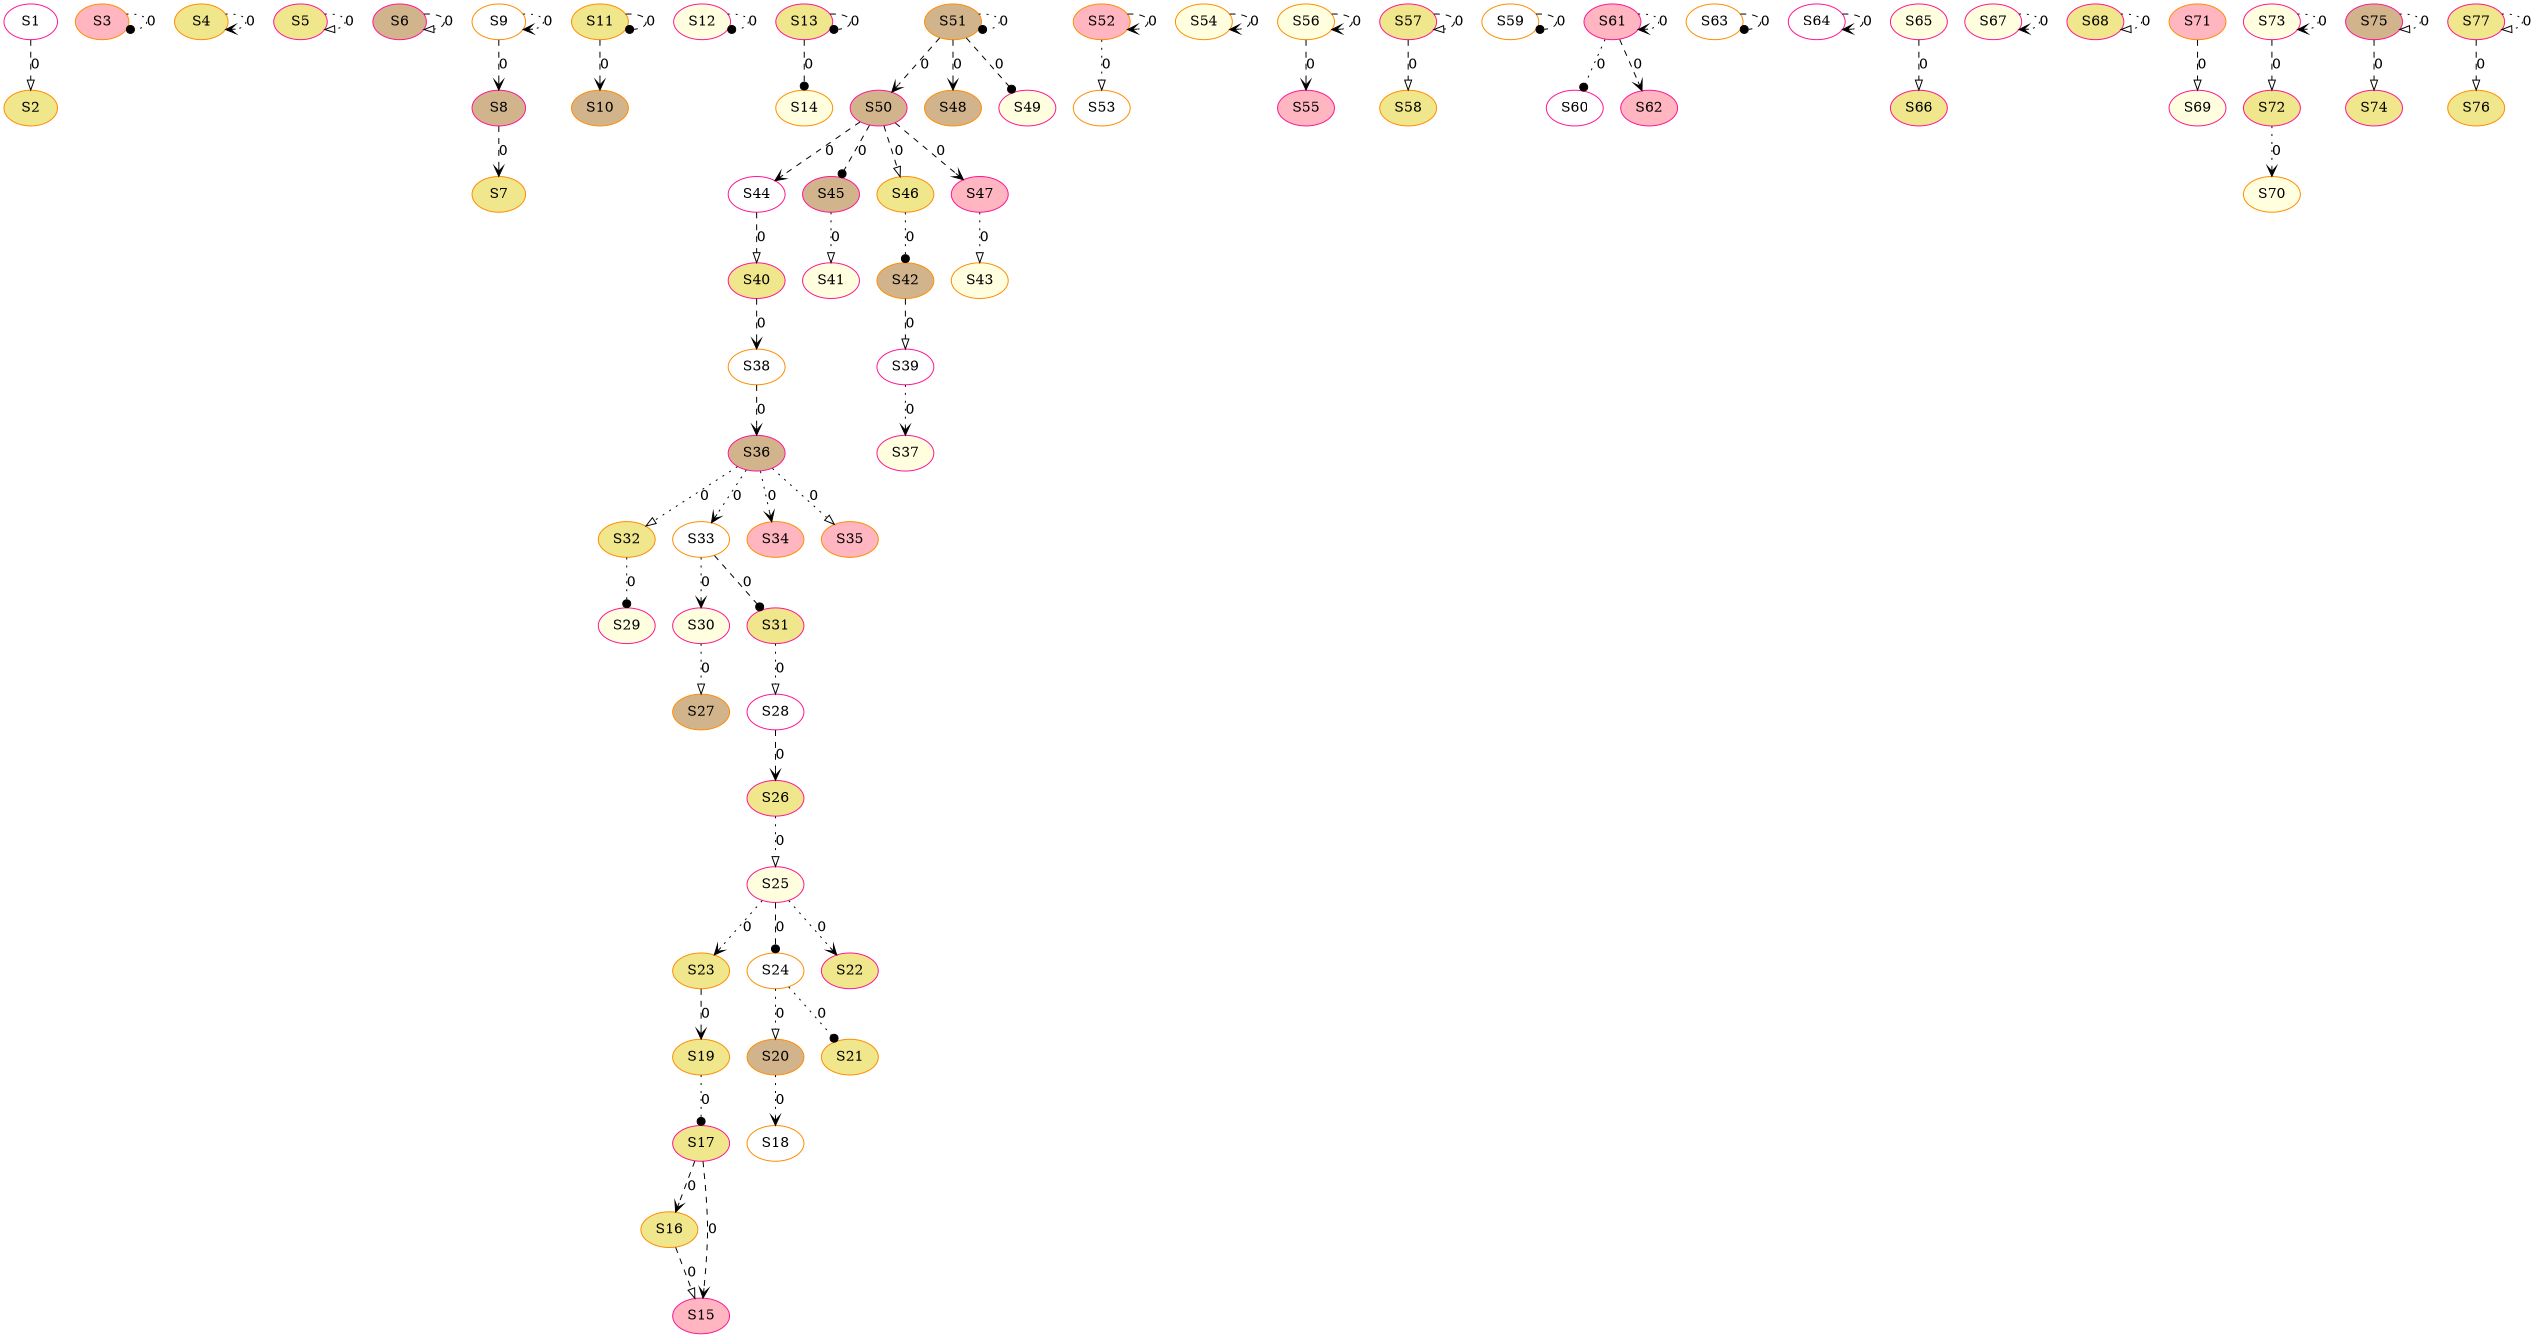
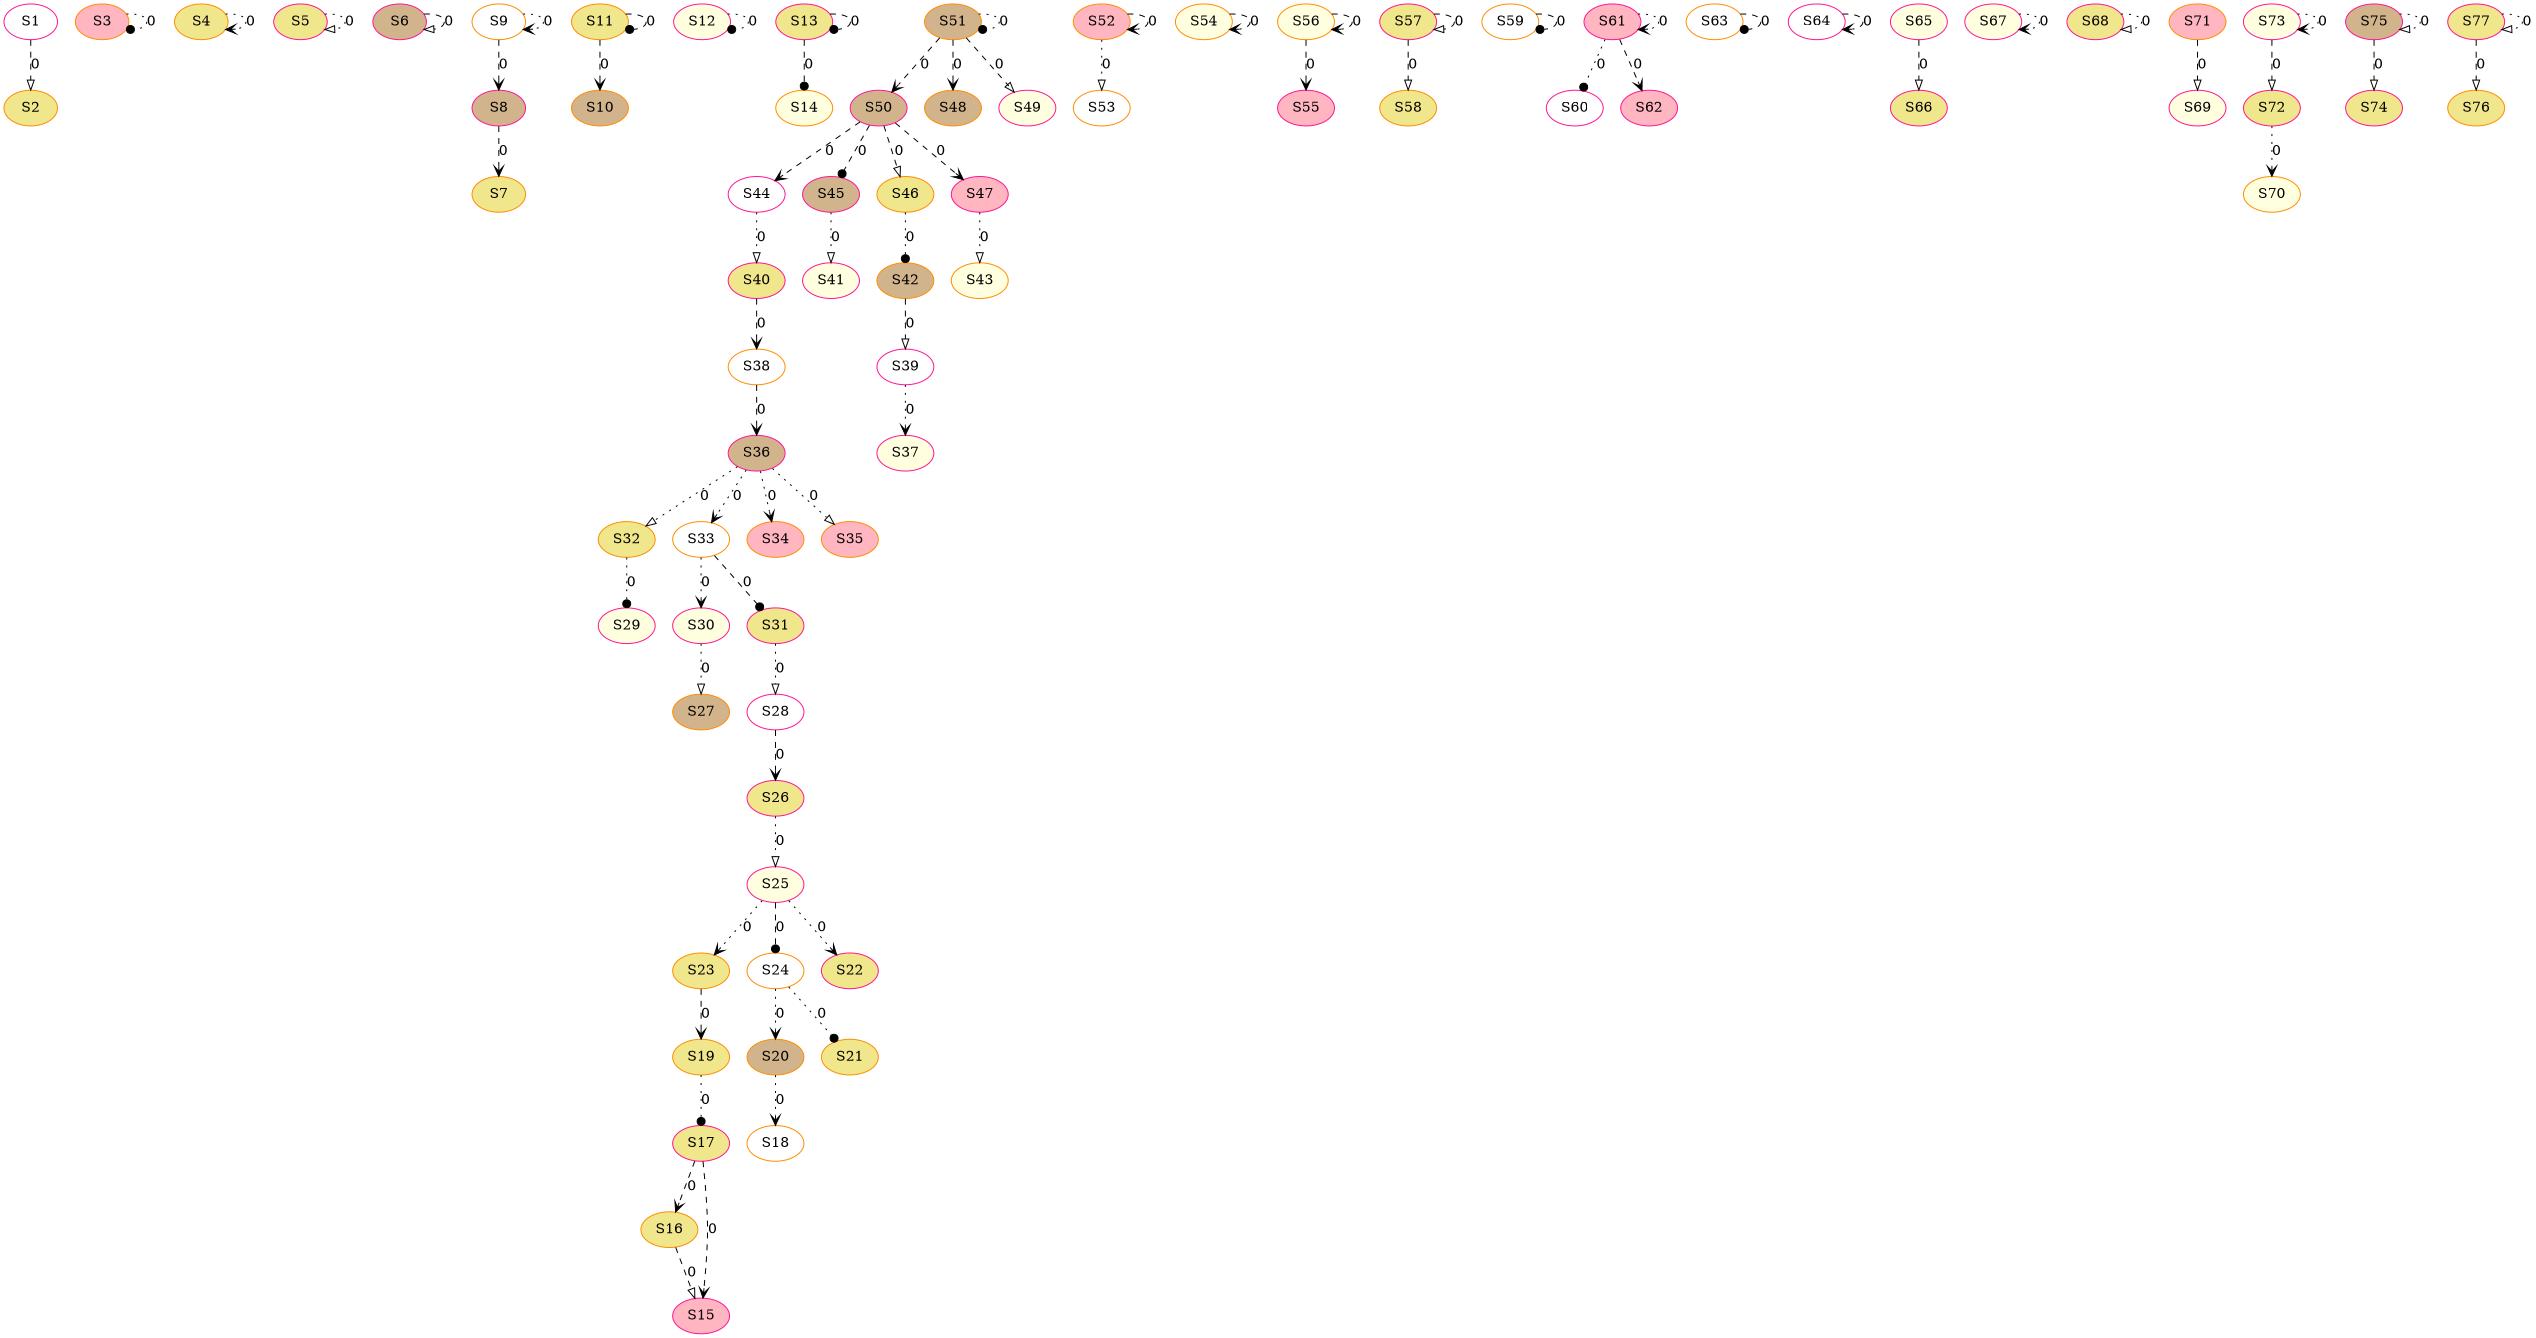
edge "S51" -> "S49": arrowhead dot -> onormal
edge "S44" -> "S40": style dashed -> dotted
edge "S24" -> "S20": arrowhead onormal -> vee
